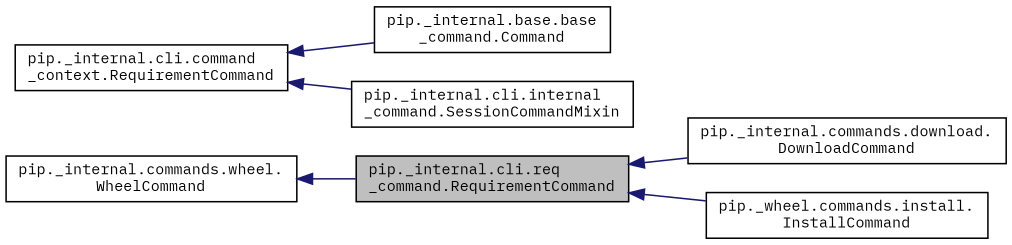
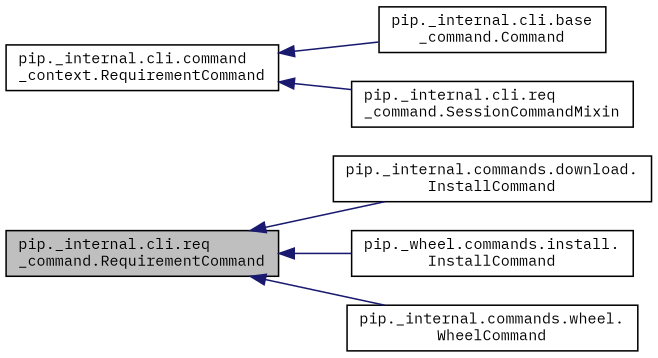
node "pip._internal.base.base _command.Command": label "pip._internal.base.base _command.Command" -> "pip._internal.cli.base _command.Command"
node "pip._internal.cli.internal _command.SessionCommandMixin": label "pip._internal.cli.internal _command.SessionCommandMixin" -> "pip._internal.cli.req _command.SessionCommandMixin"
node "pip._internal.commands.download. DownloadCommand": label "pip._internal.commands.download. DownloadCommand" -> "pip._internal.commands.download. InstallCommand"
edge "pip._internal.cli.req _command.RequirementCommand" -> "pip._internal.commands.wheel. WheelCommand": reversed
